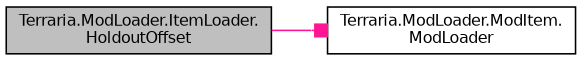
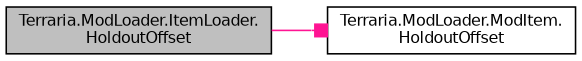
node "Terraria.ModLoader.ModItem. ModLoader": label "Terraria.ModLoader.ModItem. ModLoader" -> "Terraria.ModLoader.ModItem. HoldoutOffset"
